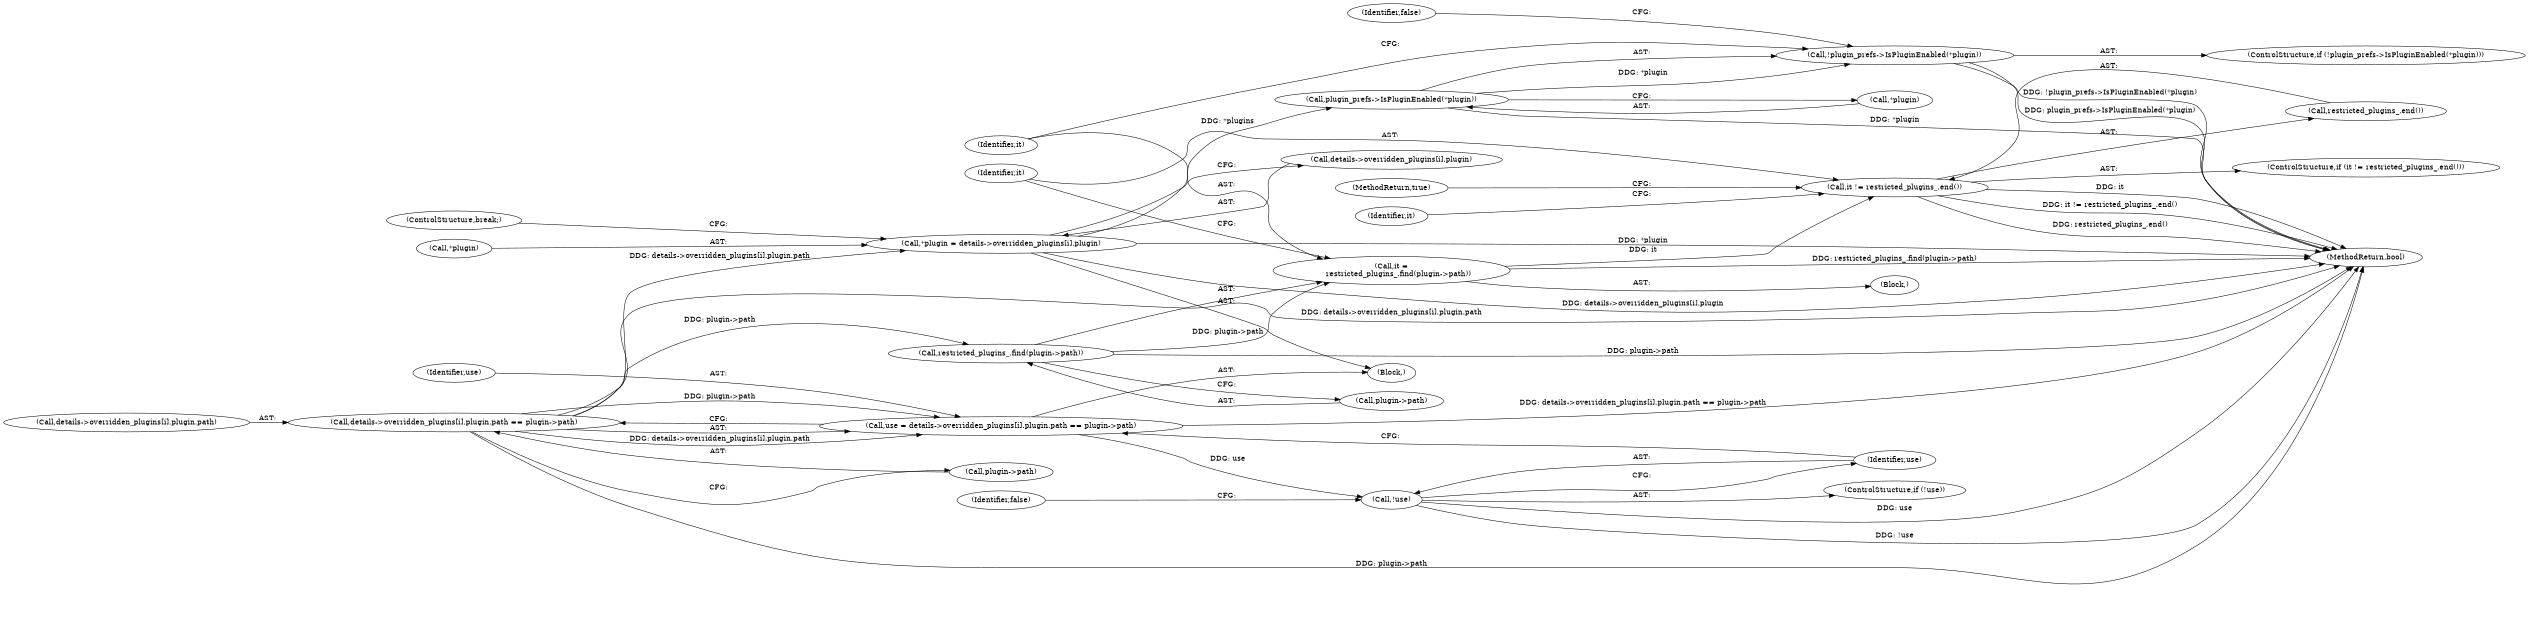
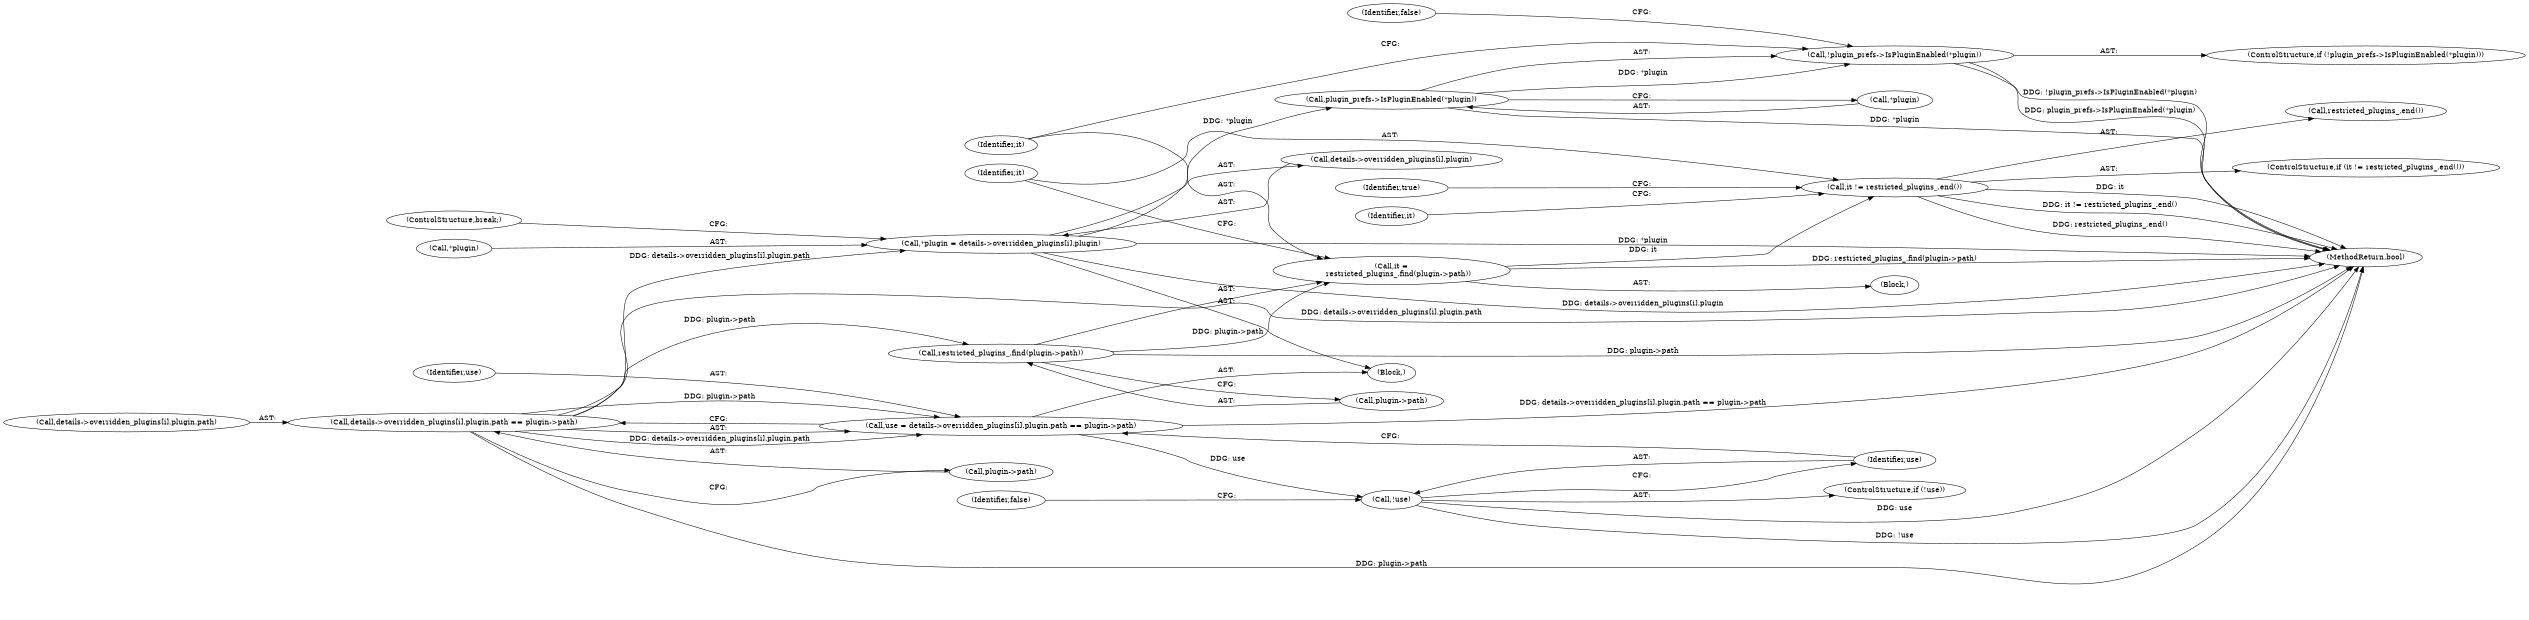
edge "(Call,restricted_plugins_.end())" -> "(Call,it != restricted_plugins_.end())": removed, label "AST:"
edge "(Call,*plugin = details->overridden_plugins[i].plugin)" -> "(Call,plugin_prefs->IsPluginEnabled(*plugin))": label "DDG: *plugins" -> "DDG: *plugin"
edge "(Call,*plugin = details->overridden_plugins[i].plugin)" -> "(Call,details->overridden_plugins[i].plugin)": label "CFG: " -> "AST: "
node "(MethodReturn,true)": label "(MethodReturn,true)" -> "(Identifier,true)"
